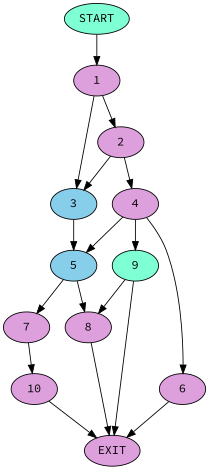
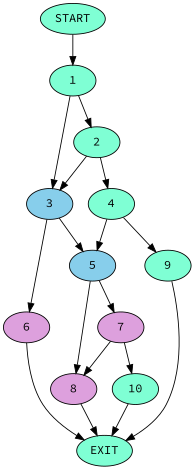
node "1": fillcolor plum -> aquamarine
node "2": fillcolor plum -> aquamarine
node "4": fillcolor plum -> aquamarine
edge "4" -> "6": now "3" -> "6"
edge "9" -> "8": now "7" -> "8"
node "10": fillcolor plum -> aquamarine
node "EXIT": fillcolor plum -> aquamarine
